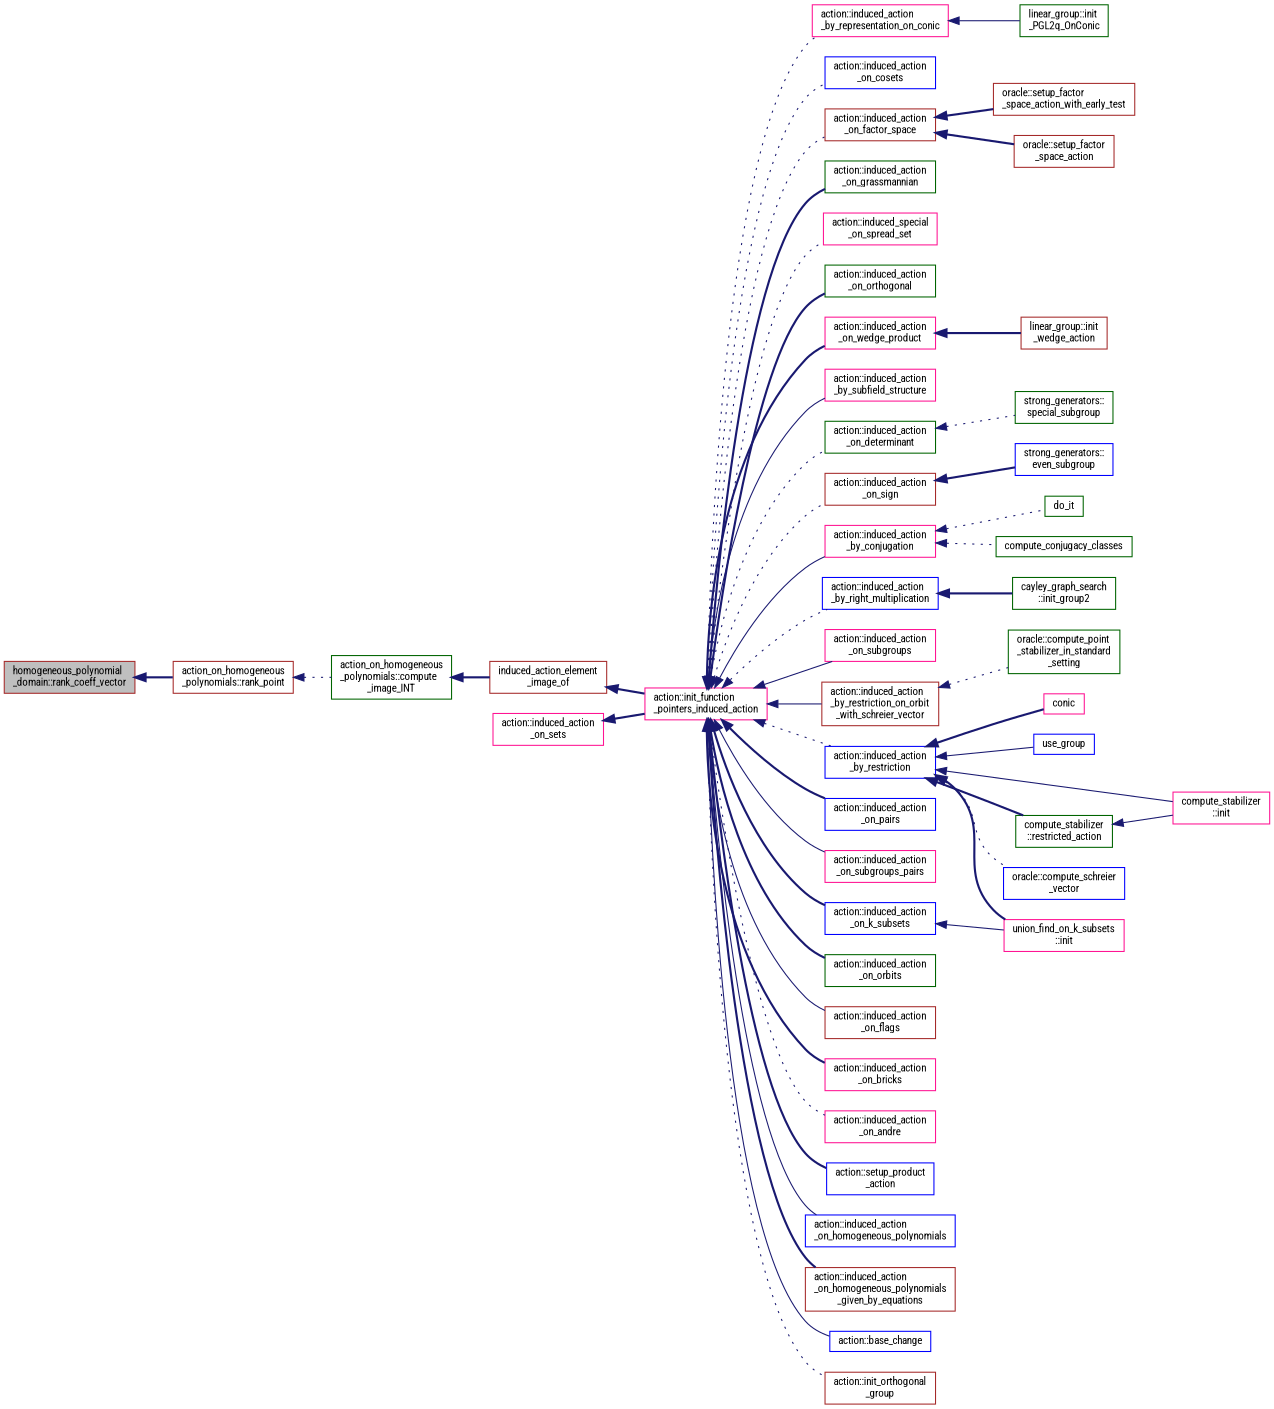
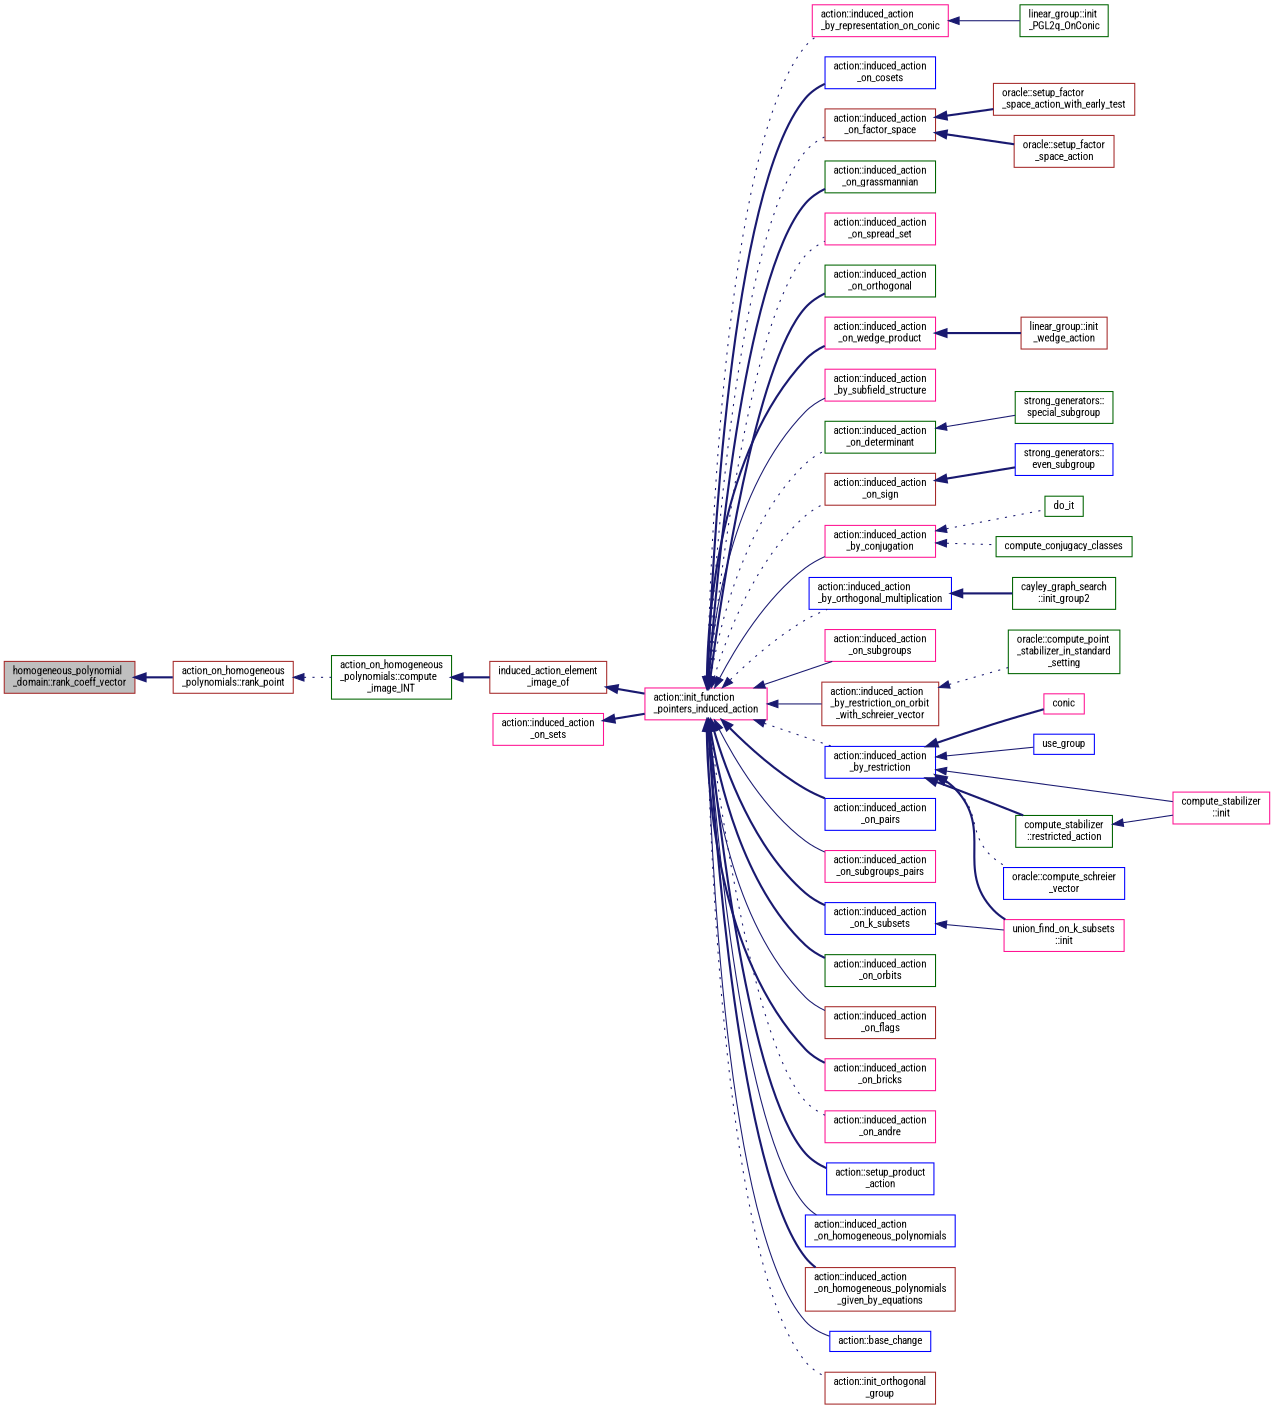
node "action::induced_special _on_spread_set": label "action::induced_special _on_spread_set" -> "action::induced_action _on_spread_set"
edge "action::induced_action _on_cosets" -> "action::init_function _pointers_induced_action": style dotted -> bold
edge "strong_generators:: special_subgroup" -> "action::induced_action _on_determinant": style dotted -> solid
node "action::induced_action _by_right_multiplication": label "action::induced_action _by_right_multiplication" -> "action::induced_action _by_orthogonal_multiplication"
